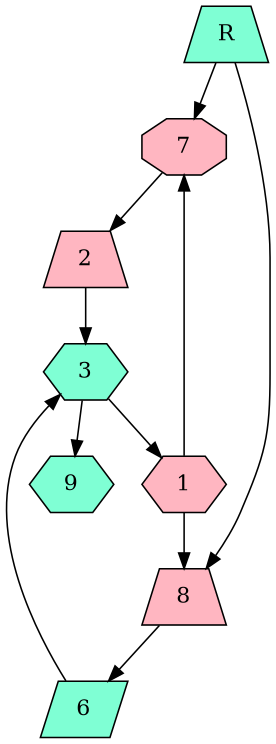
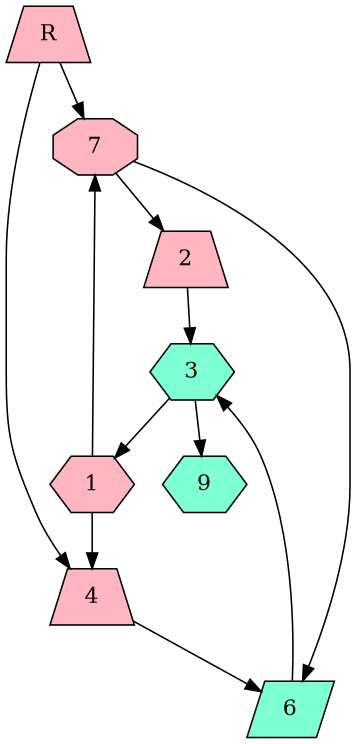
node "R": fillcolor aquamarine -> lightpink
edge "7" -> "6": added
node "8": label "8" -> "4"
